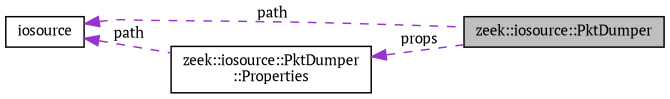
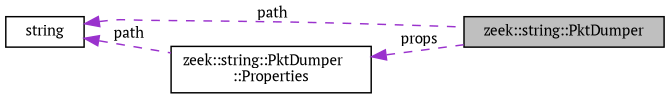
node "iosource": label "iosource" -> "string"
node "zeek::iosource::PktDumper": label "zeek::iosource::PktDumper" -> "zeek::string::PktDumper"
node "zeek::iosource::PktDumper ::Properties": label "zeek::iosource::PktDumper ::Properties" -> "zeek::string::PktDumper ::Properties"
